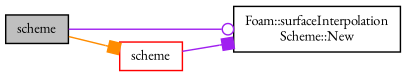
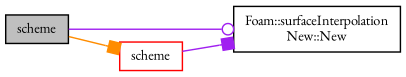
node "Foam::surfaceInterpolation Scheme::New": label "Foam::surfaceInterpolation Scheme::New" -> "Foam::surfaceInterpolation New::New"
